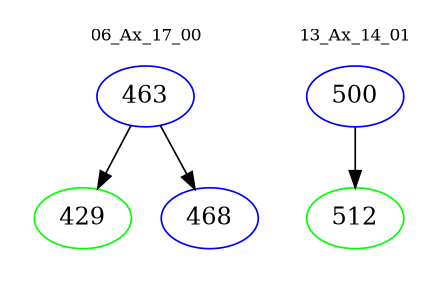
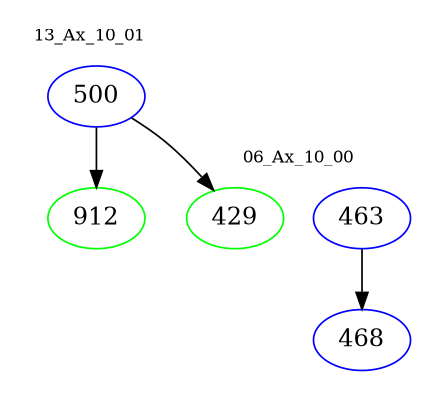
cluster "06_Ax_17_00": label "06_Ax_17_00" -> "06_Ax_10_00"
cluster "13_Ax_14_01": label "13_Ax_14_01" -> "13_Ax_10_01"
edge "463" -> "429": now "500" -> "429"
node "512": label "512" -> "912"
